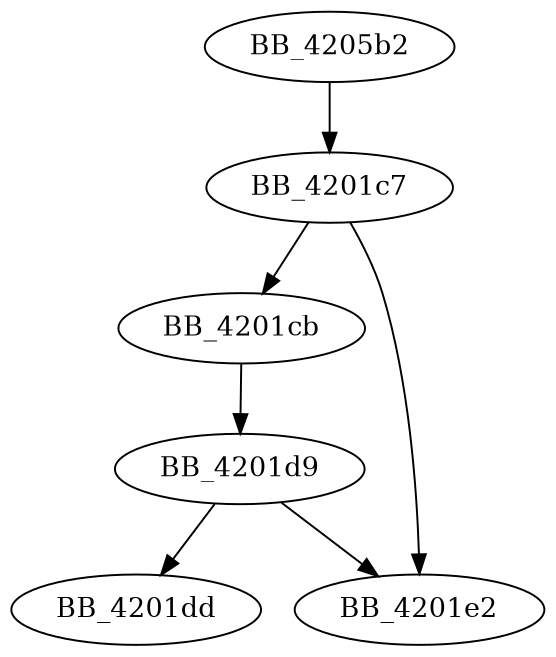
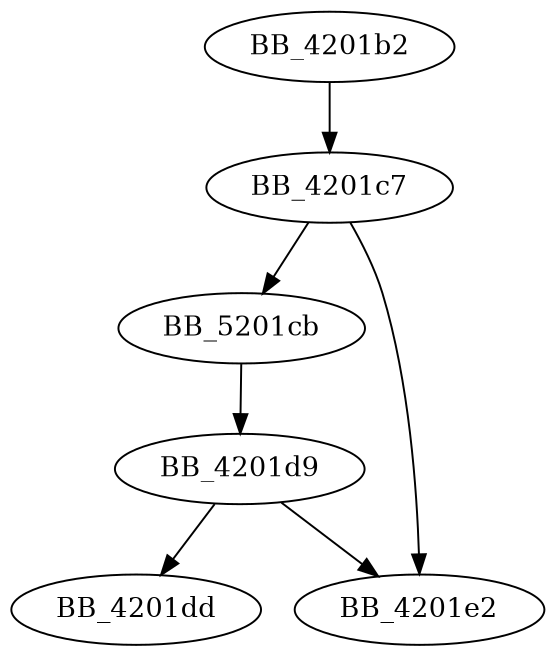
node "BB_4205b2": label "BB_4205b2" -> "BB_4201b2"
node "BB_4201cb": label "BB_4201cb" -> "BB_5201cb"
